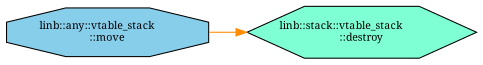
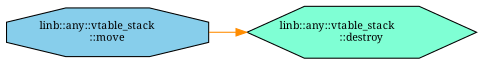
node "linb::stack::vtable_stack ::destroy": label "linb::stack::vtable_stack ::destroy" -> "linb::any::vtable_stack ::destroy"
